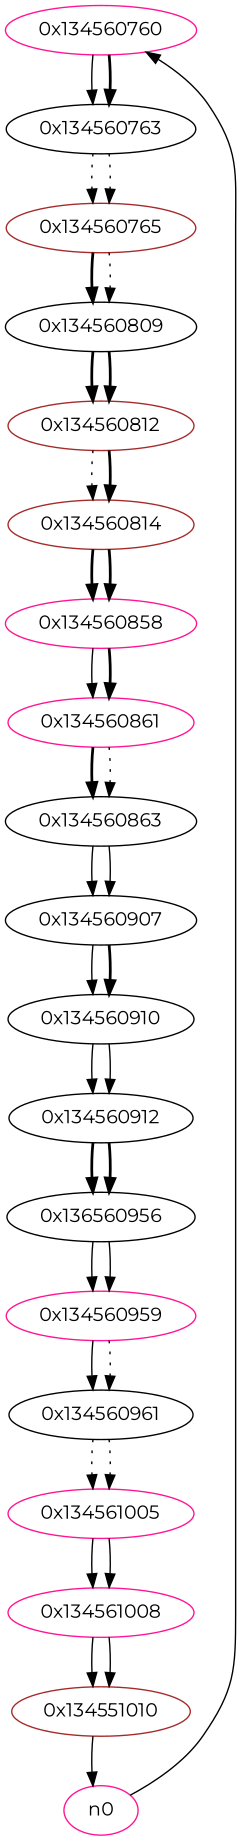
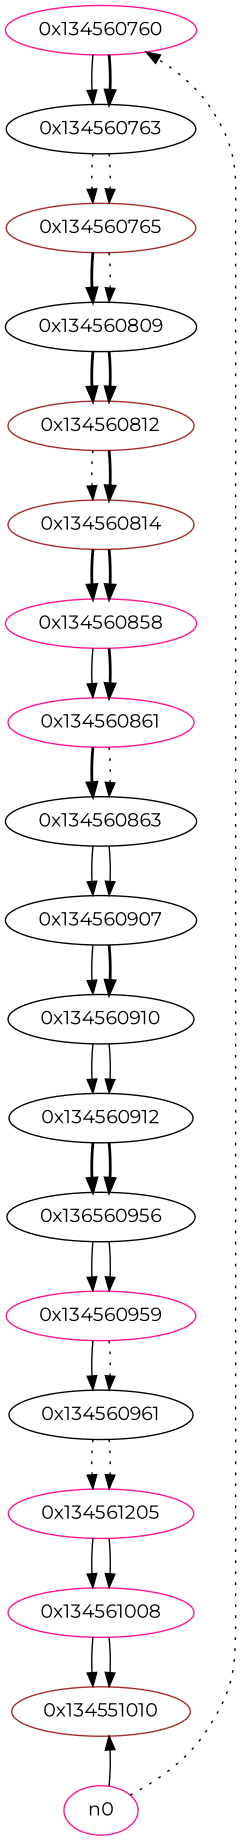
edge "n0" -> "0x134560760": style solid -> dotted
node "0x134561005": label "0x134561005" -> "0x134561205"
edge "0x134551010" -> "n0": reversed
